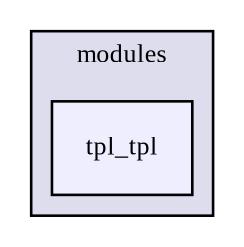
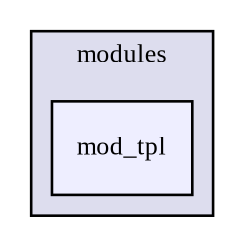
node "tpl_tpl": label "tpl_tpl" -> "mod_tpl"
